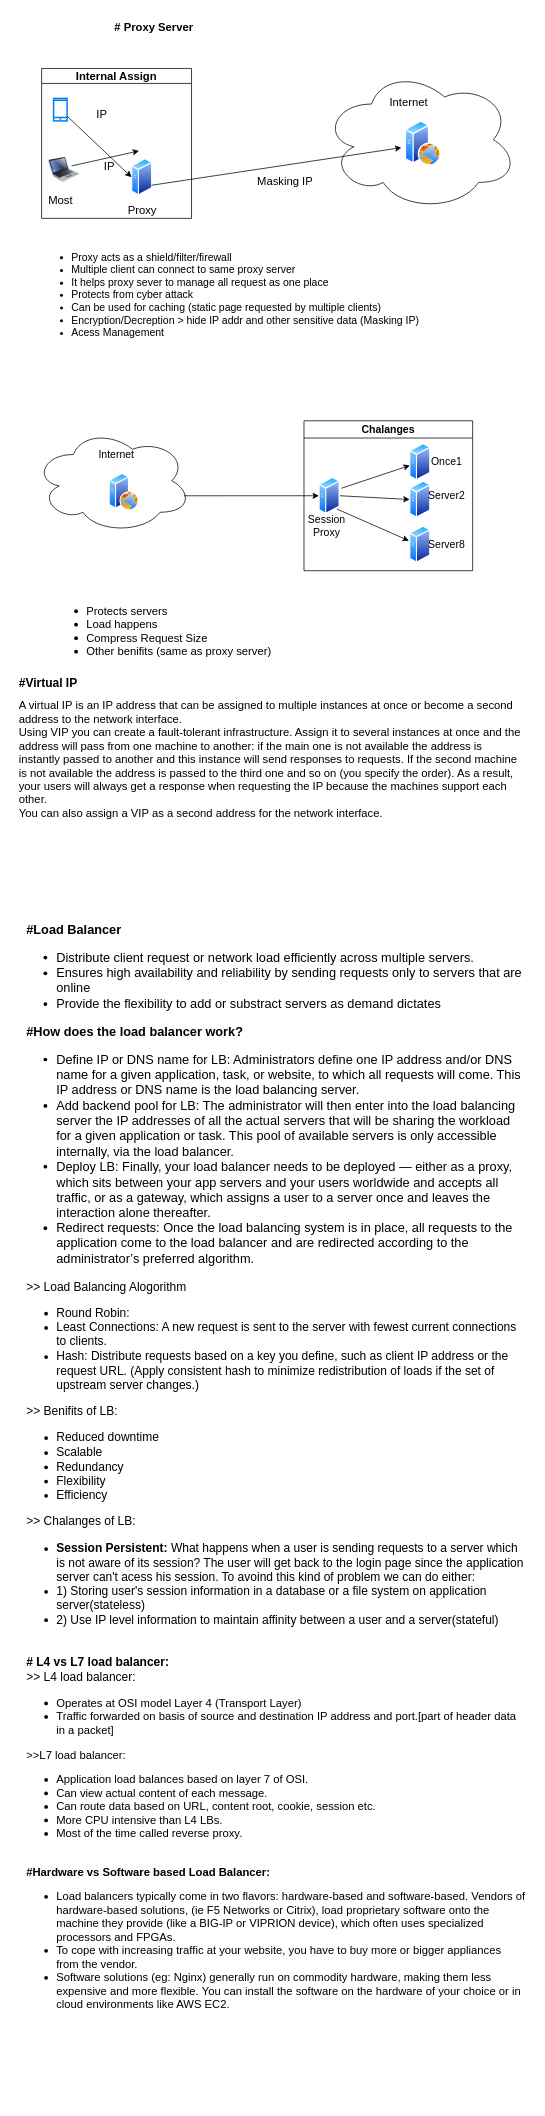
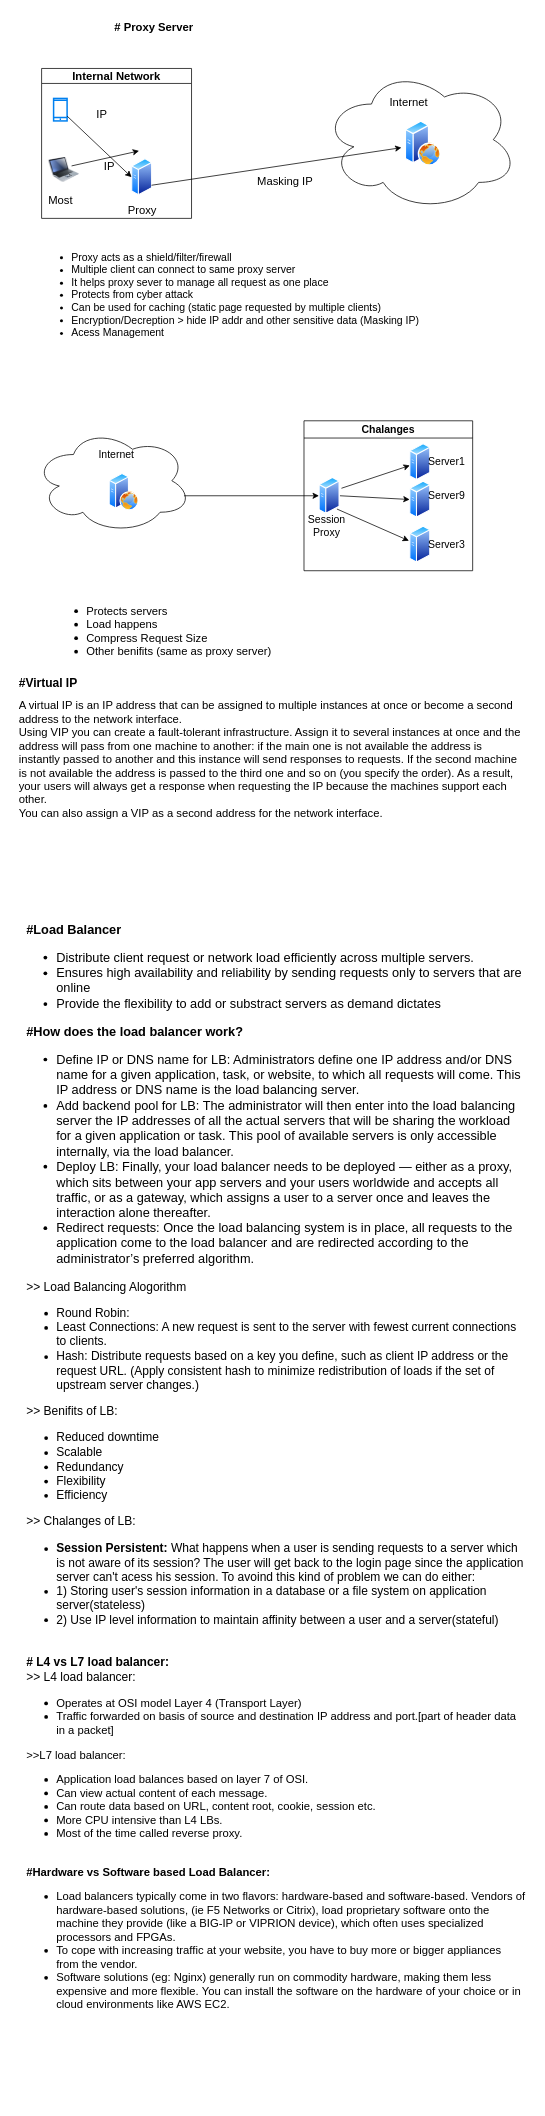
node "Internal Assign": label "Internal Assign" -> "Internal Network"
node "Once1": label "Once1" -> "Server1"
node "Server2": label "Server2" -> "Server9"
node "Server8": label "Server8" -> "Server3"
